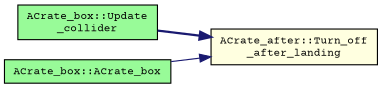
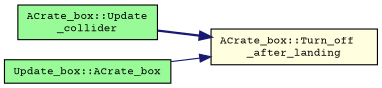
node "ACrate_after::Turn_off _after_landing": label "ACrate_after::Turn_off _after_landing" -> "ACrate_box::Turn_off _after_landing"
node "ACrate_box::ACrate_box": label "ACrate_box::ACrate_box" -> "Update_box::ACrate_box"
